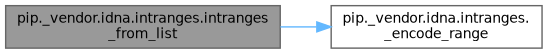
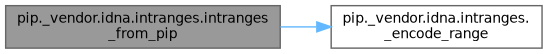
node "pip._vendor.idna.intranges.intranges _from_list": label "pip._vendor.idna.intranges.intranges _from_list" -> "pip._vendor.idna.intranges.intranges _from_pip"
